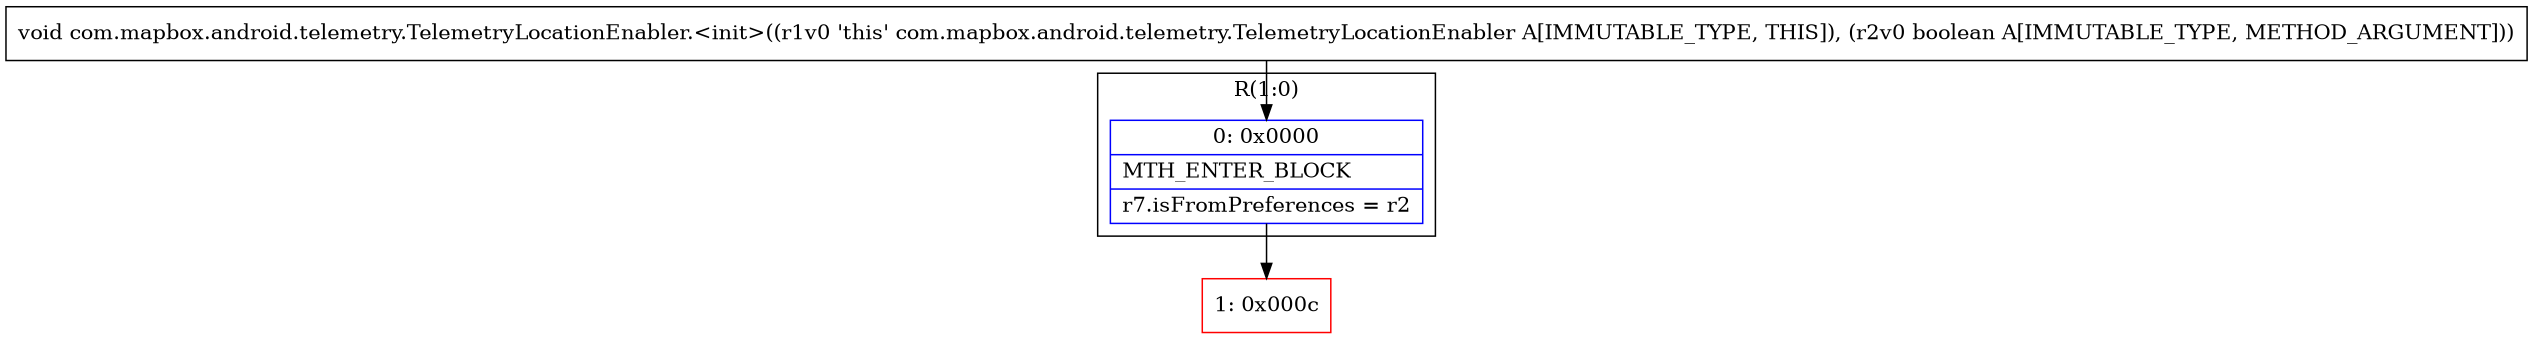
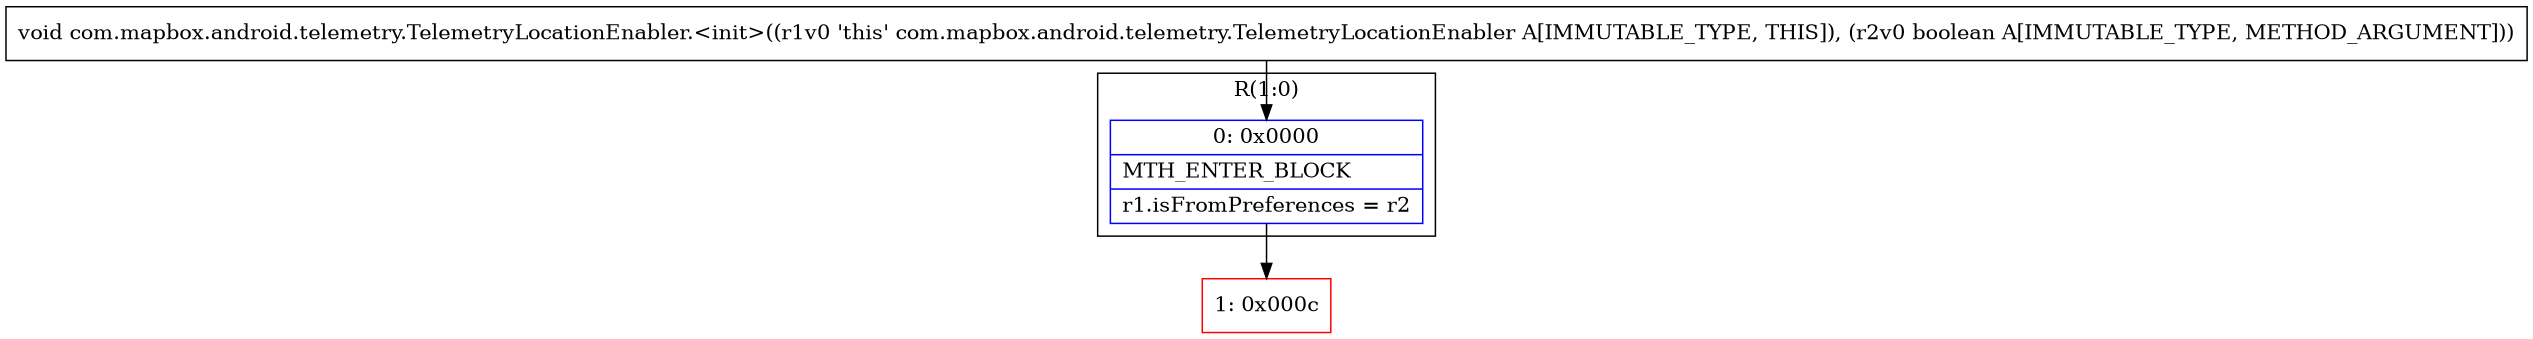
node "0: 0x0000": text "r7.isFromPreferences = r2" -> "r1.isFromPreferences = r2"
